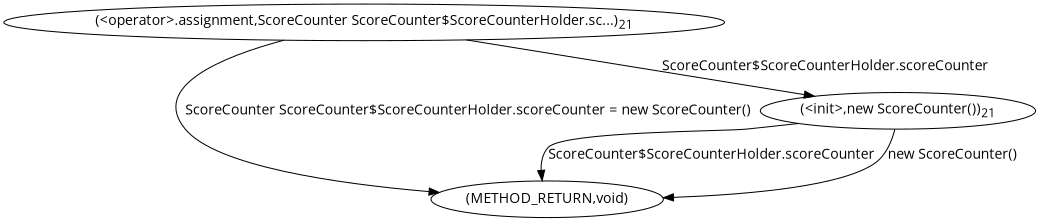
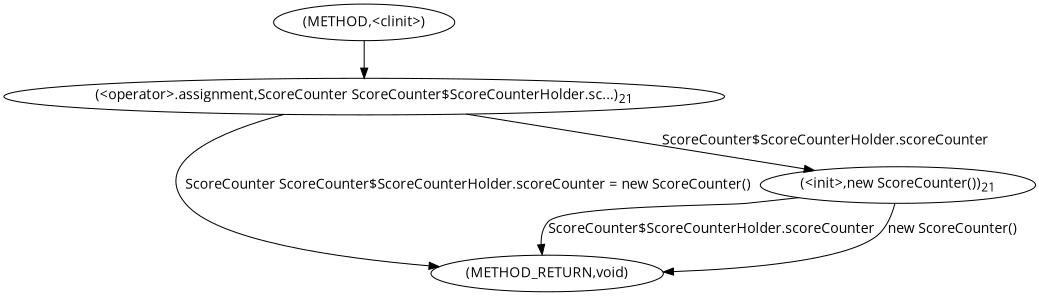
node "(METHOD,<clinit>)": added
